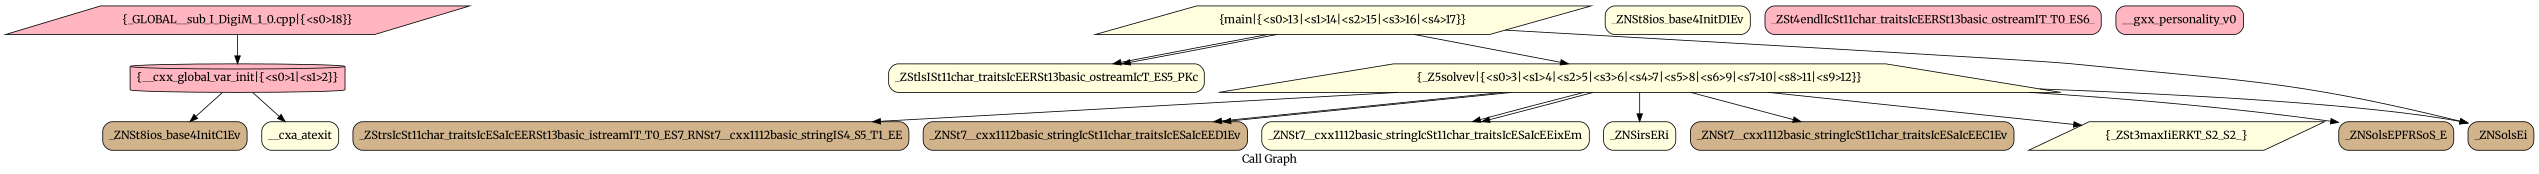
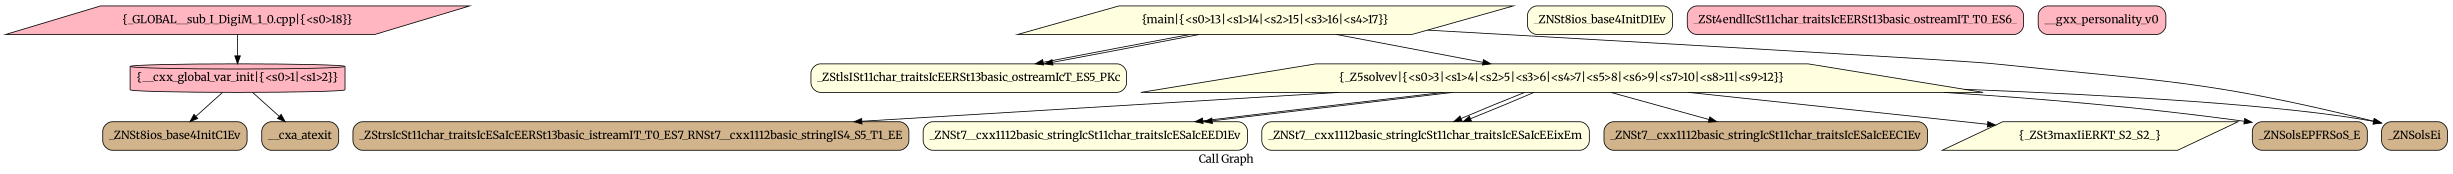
node "__cxa_atexit": fillcolor lightyellow -> tan
node "_ZNSt7__cxx1112basic_stringIcSt11char_traitsIcESaIcEED1Ev": fillcolor tan -> lightyellow
node "_ZNSirsERi": removed
